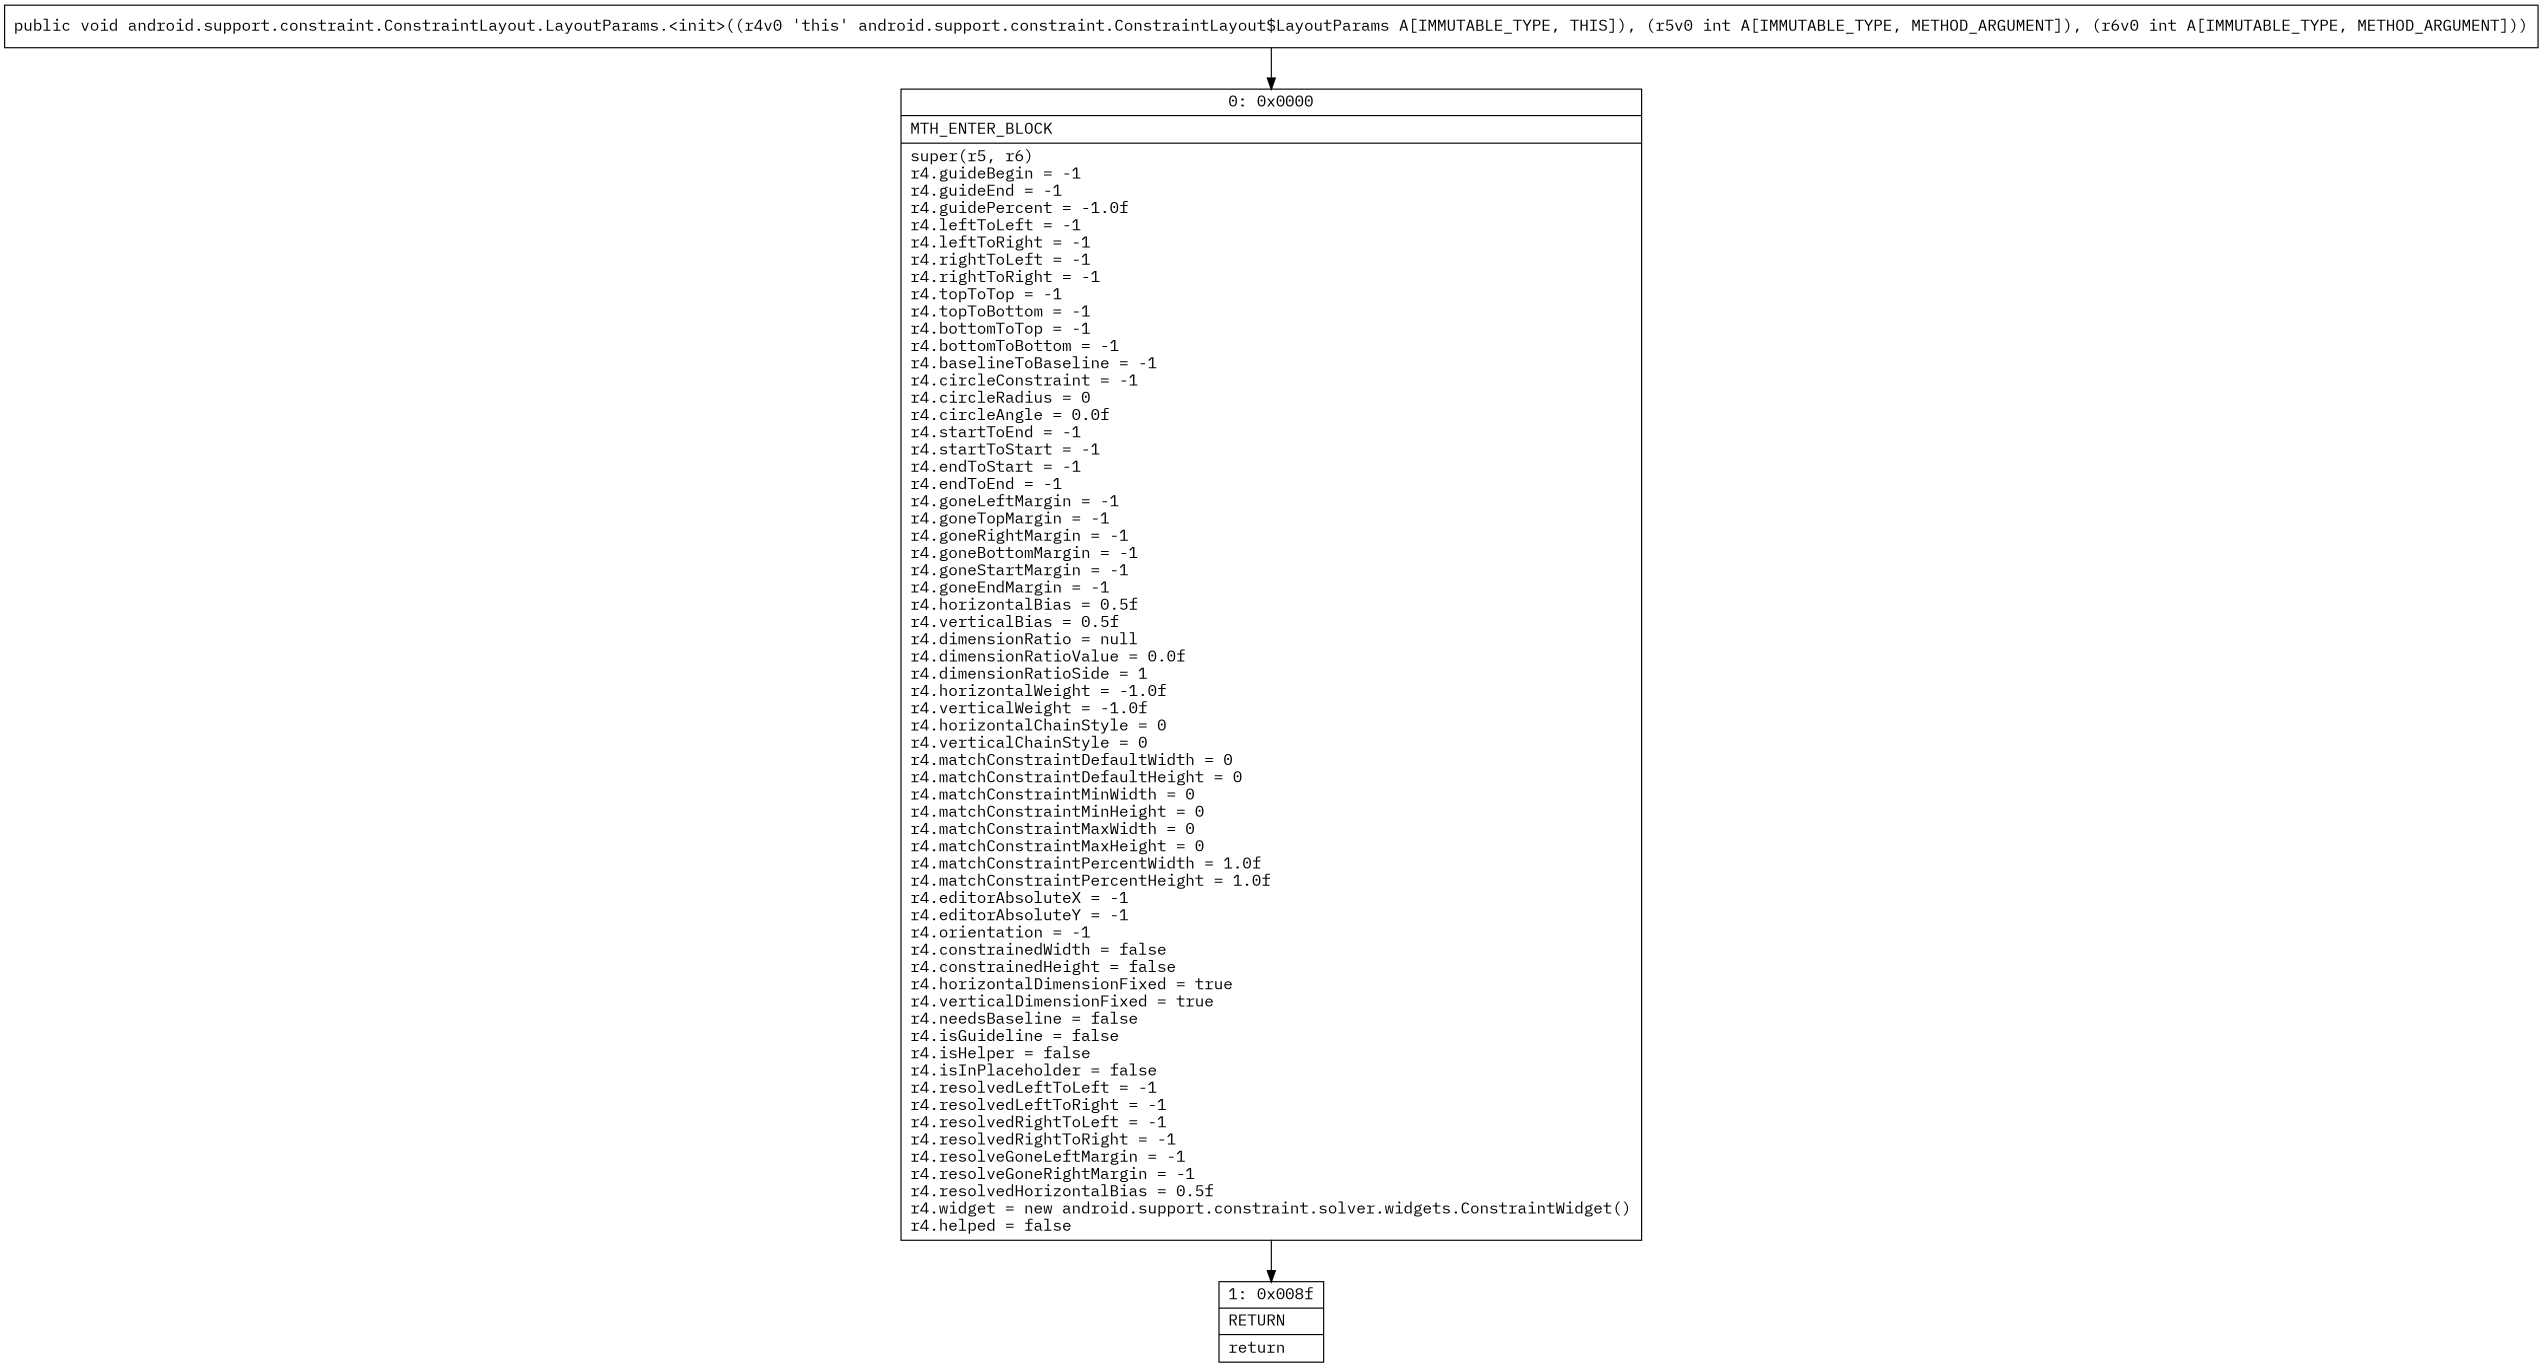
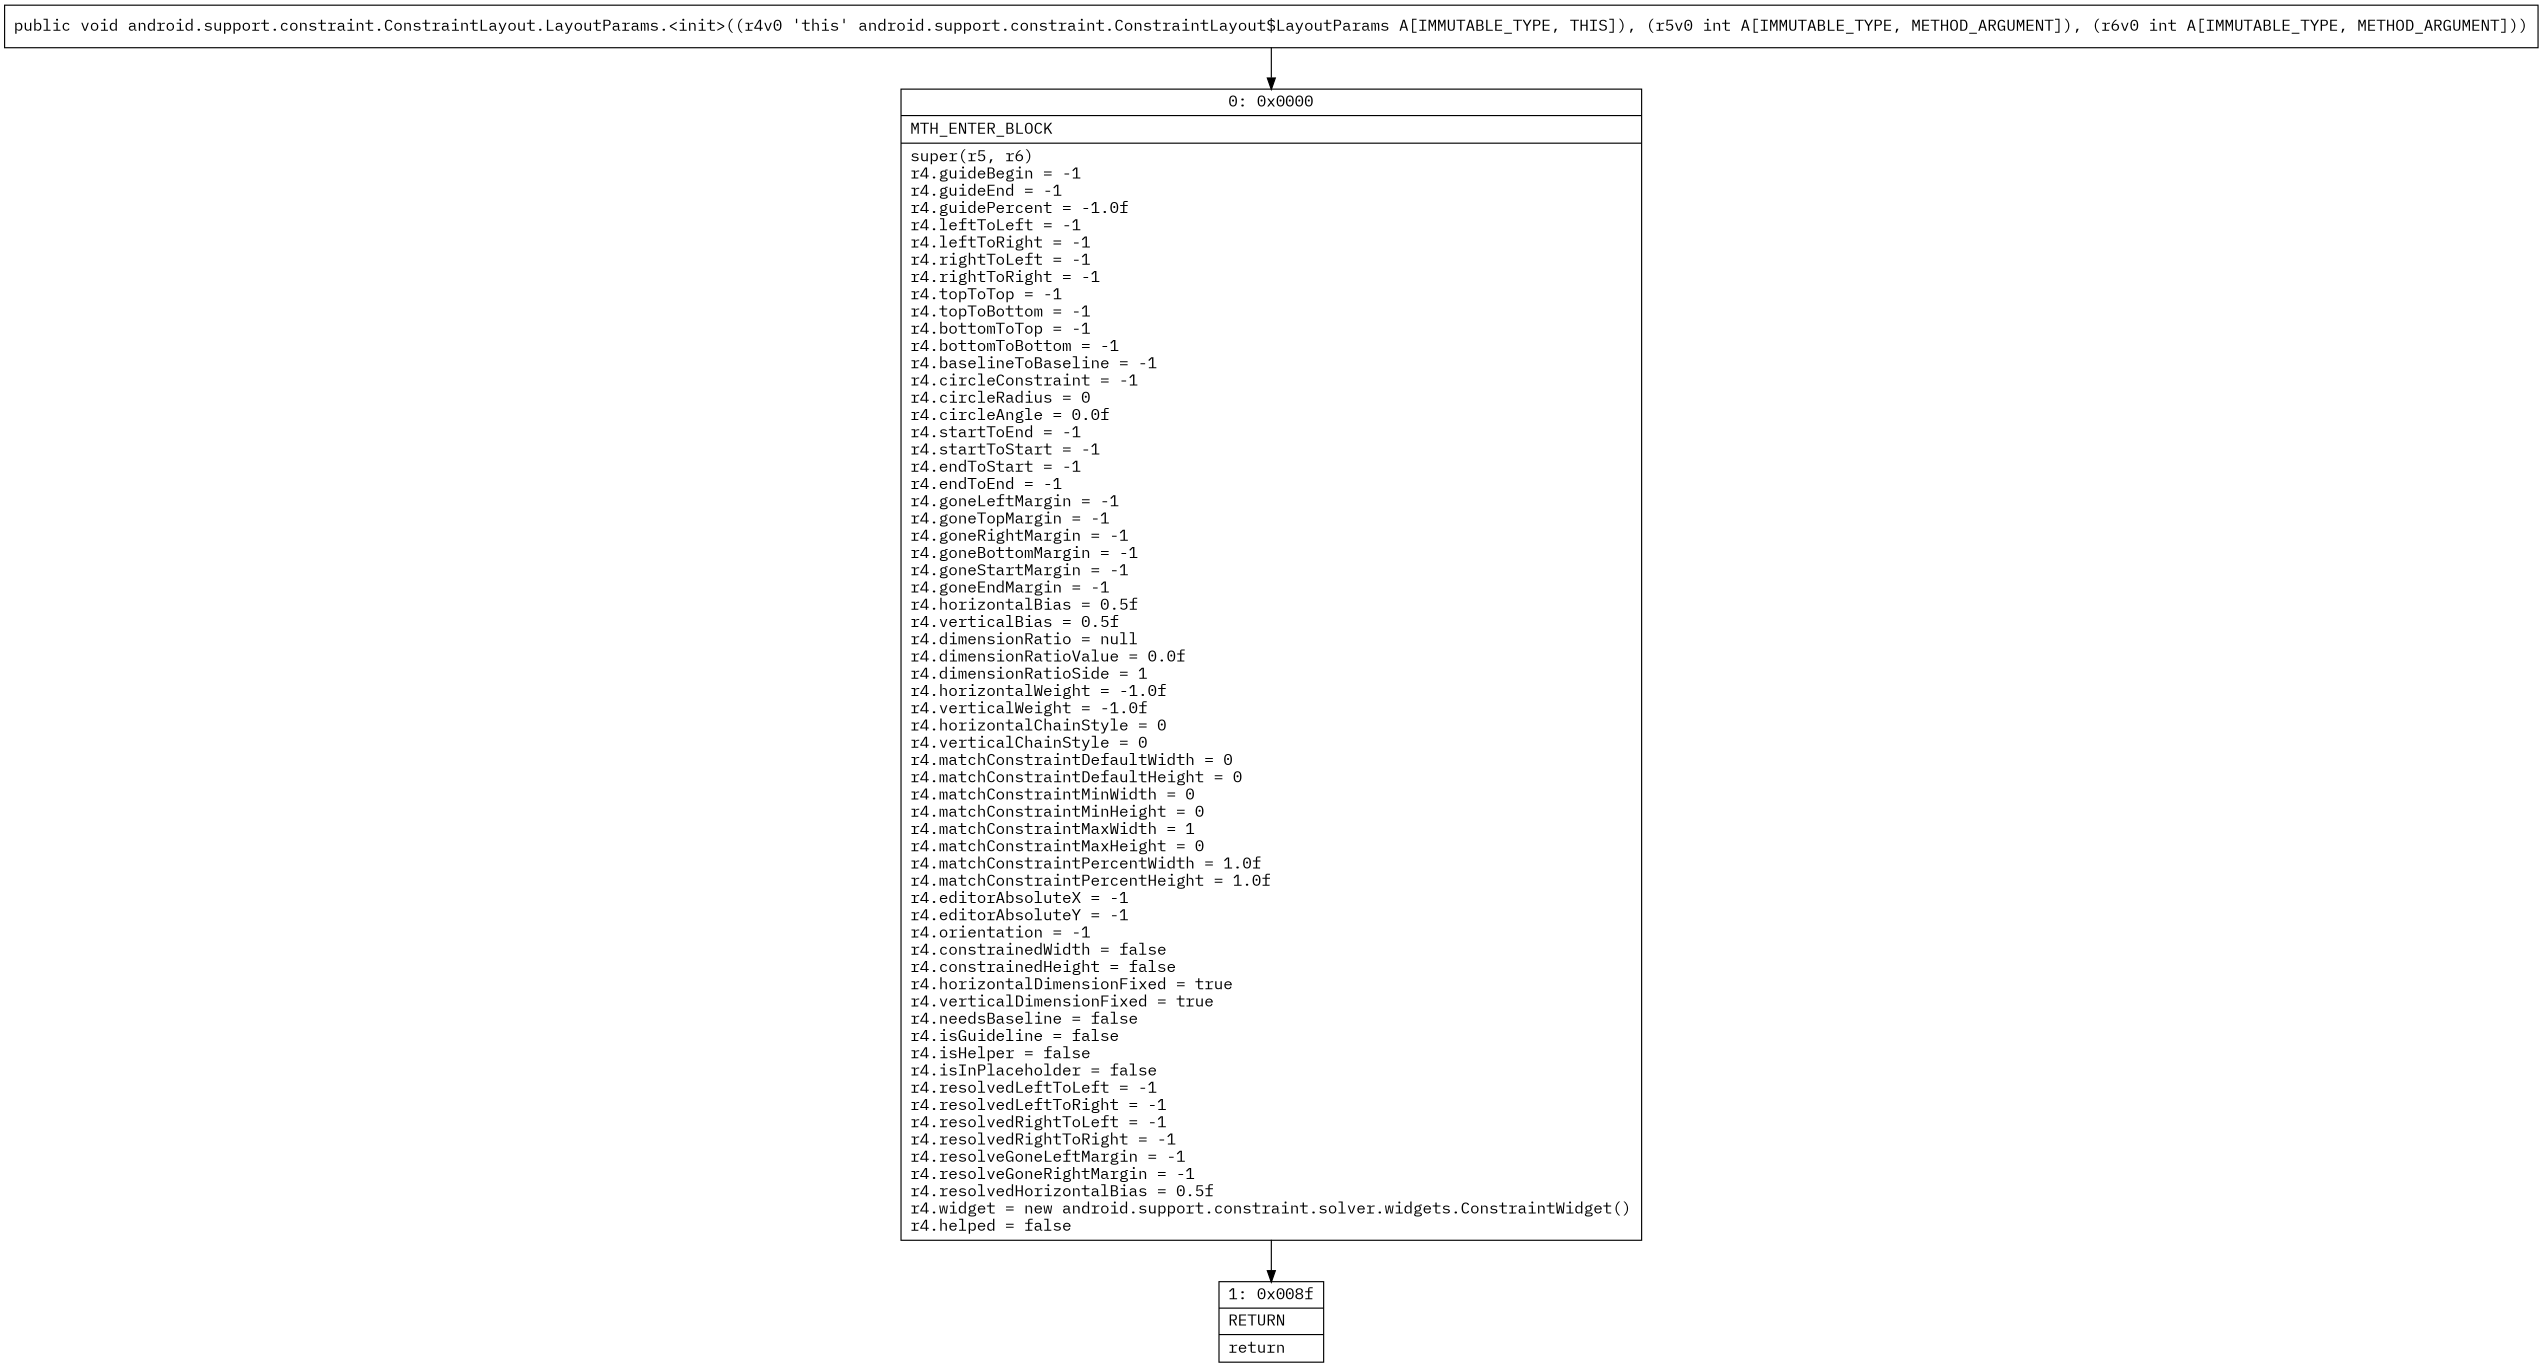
node "0: 0x0000": text "r4.matchConstraintMaxWidth = 0" -> "r4.matchConstraintMaxWidth = 1"
